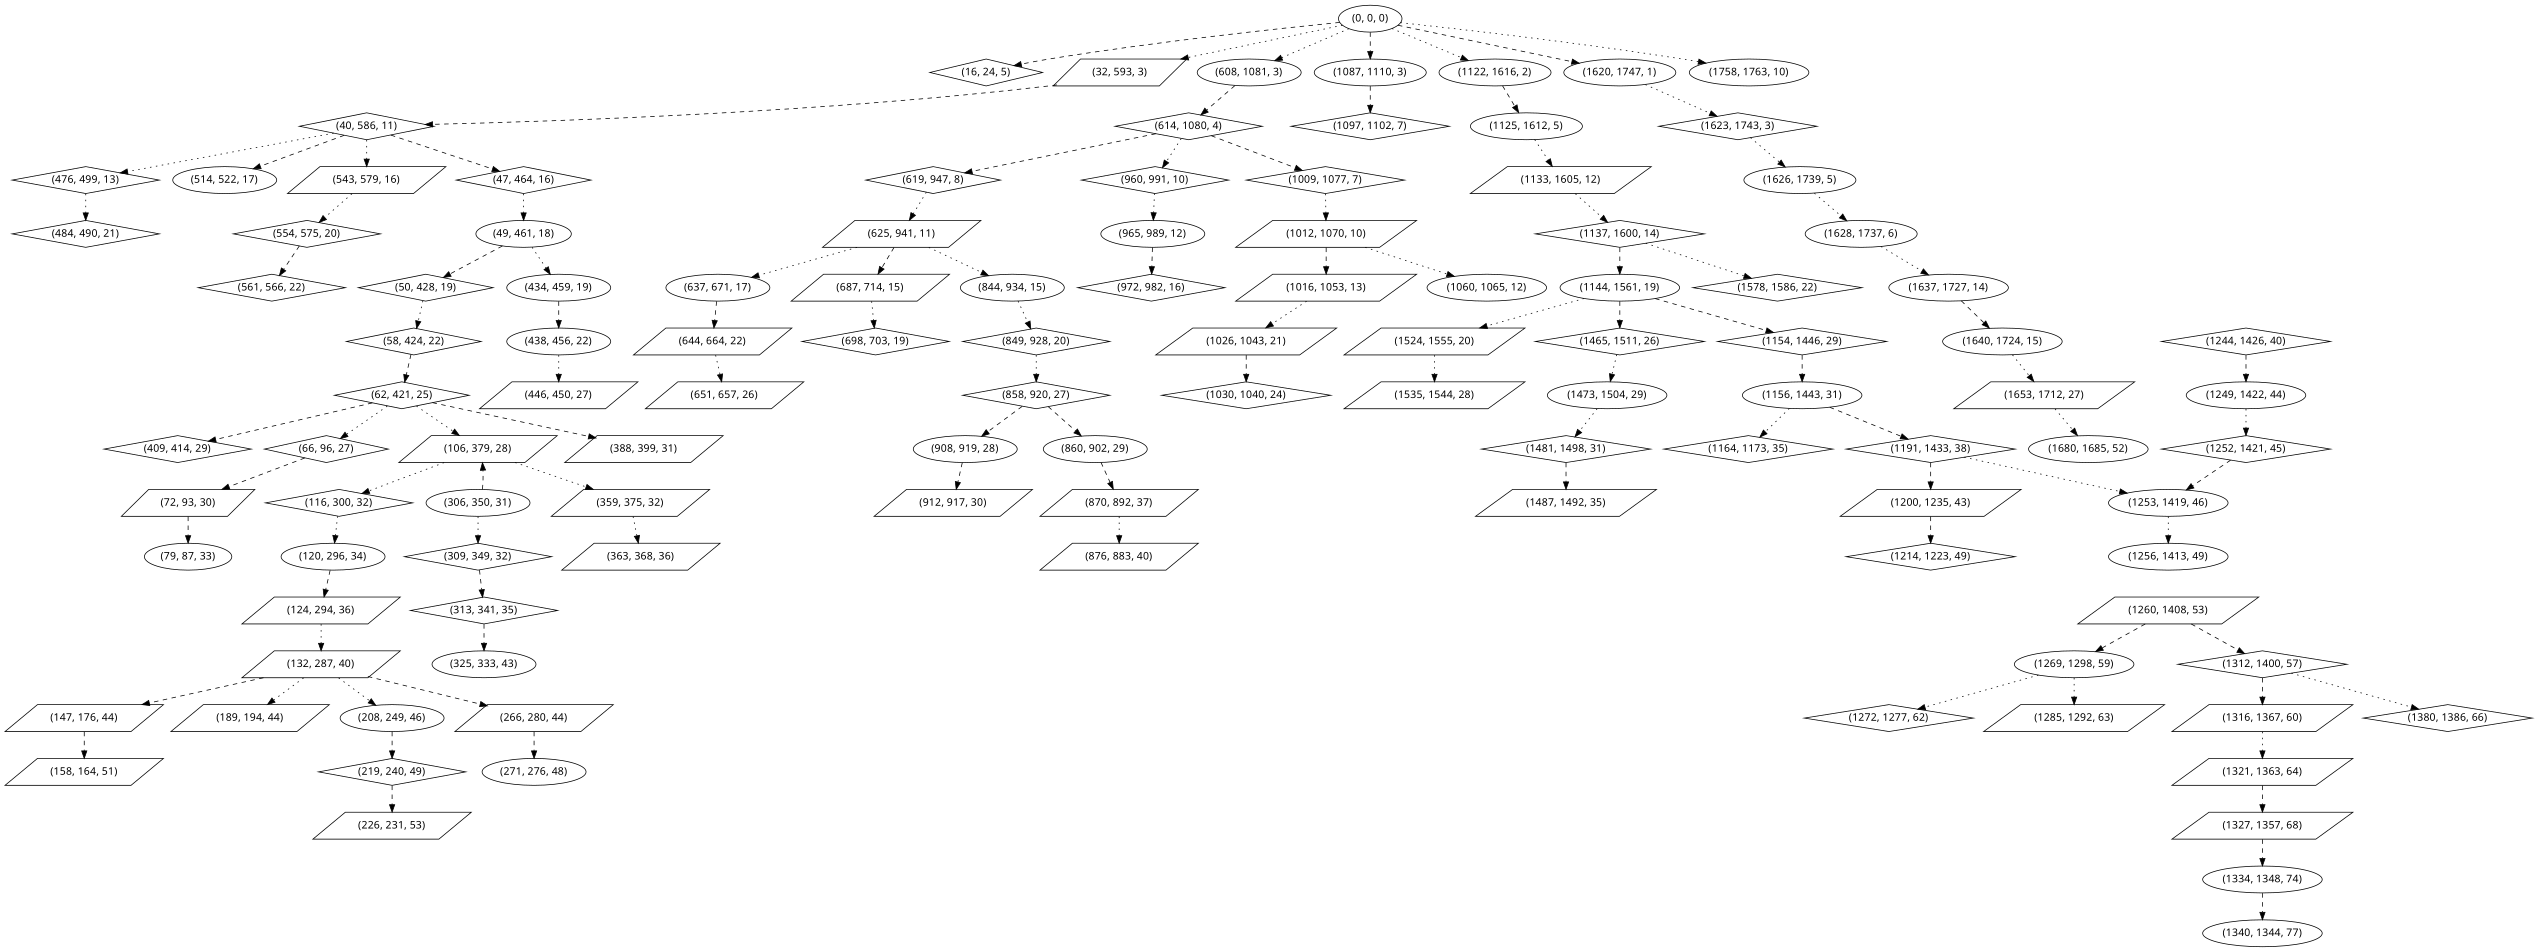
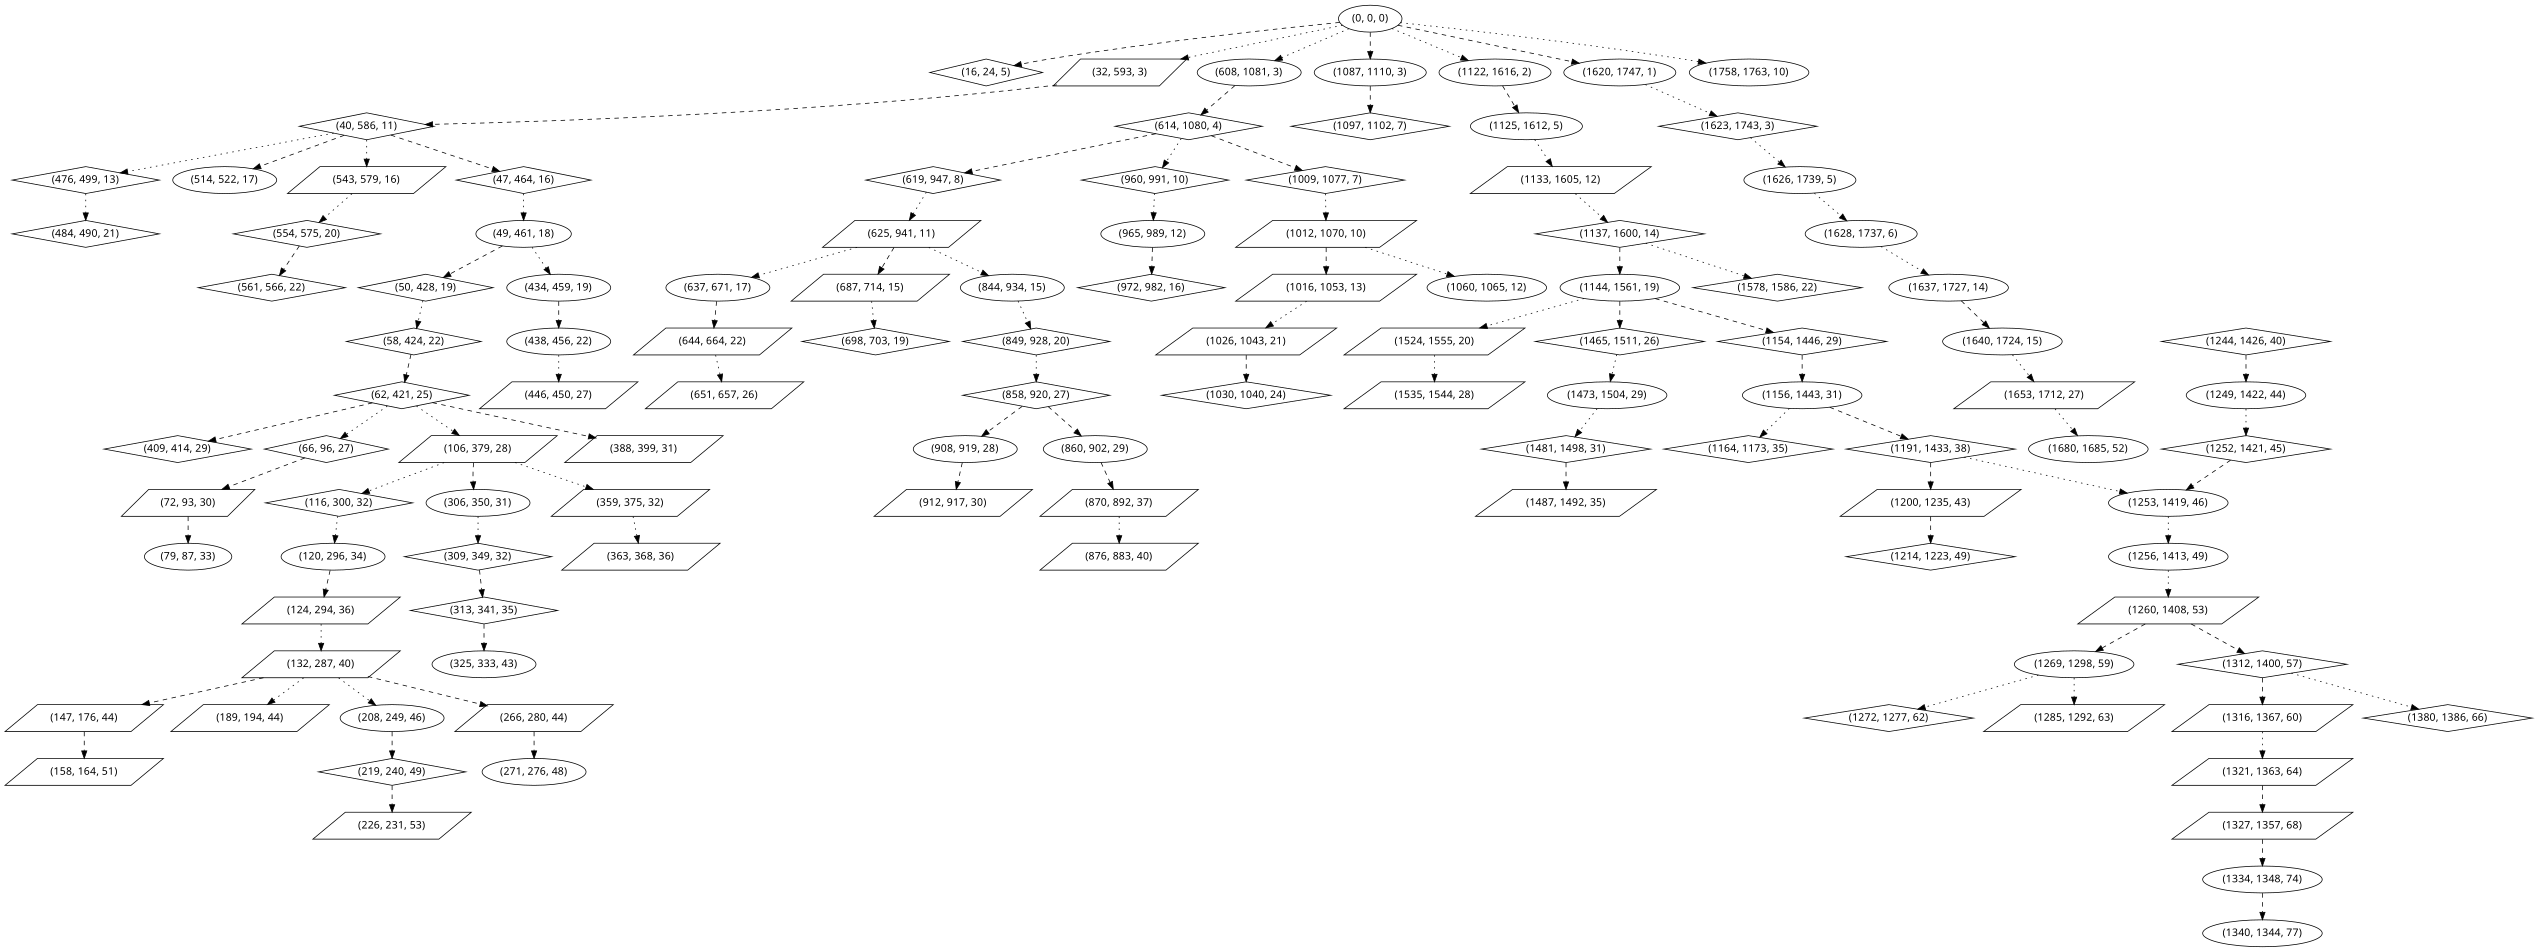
edge "(306, 350, 31)" -> "(106, 379, 28)": reversed
edge "(1256, 1413, 49)" -> "(1260, 1408, 53)": added
